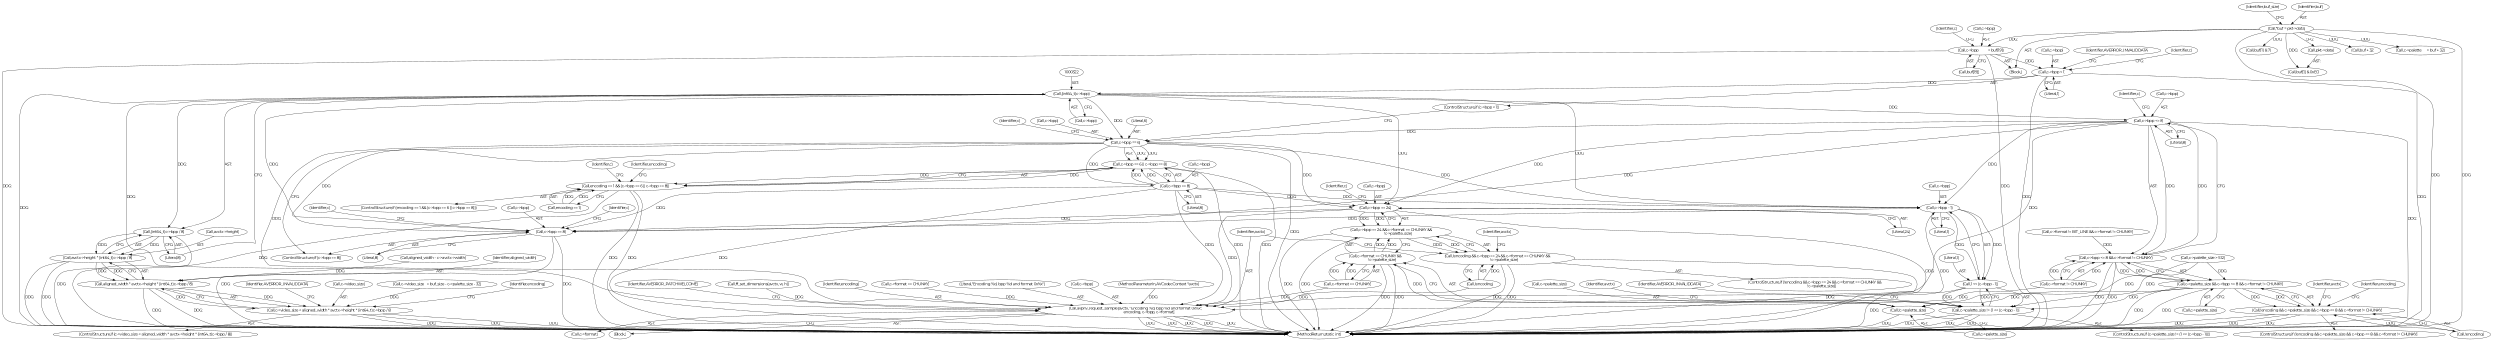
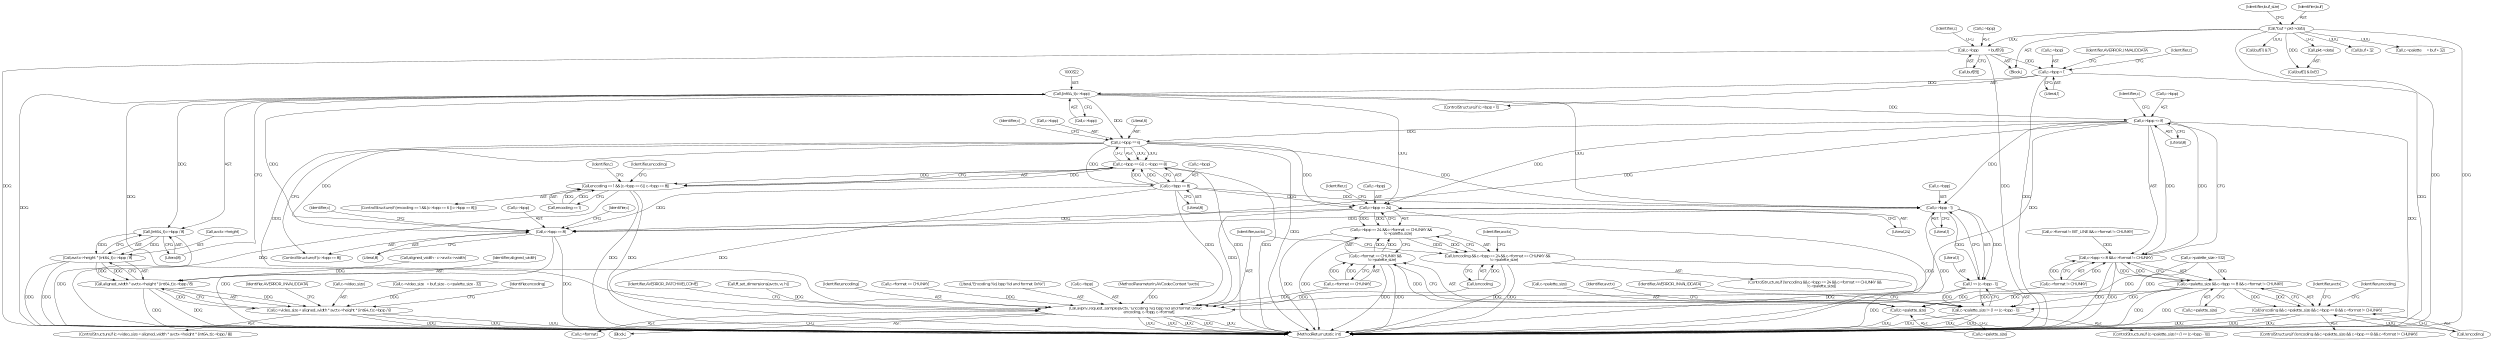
edge "(ControlStructure,if (c->bpp < 1))" -> "(Call,c->bpp == 6)": now "(Call,c->bpp == 6 || c->bpp == 8)" -> "(Call,c->bpp == 6)"
